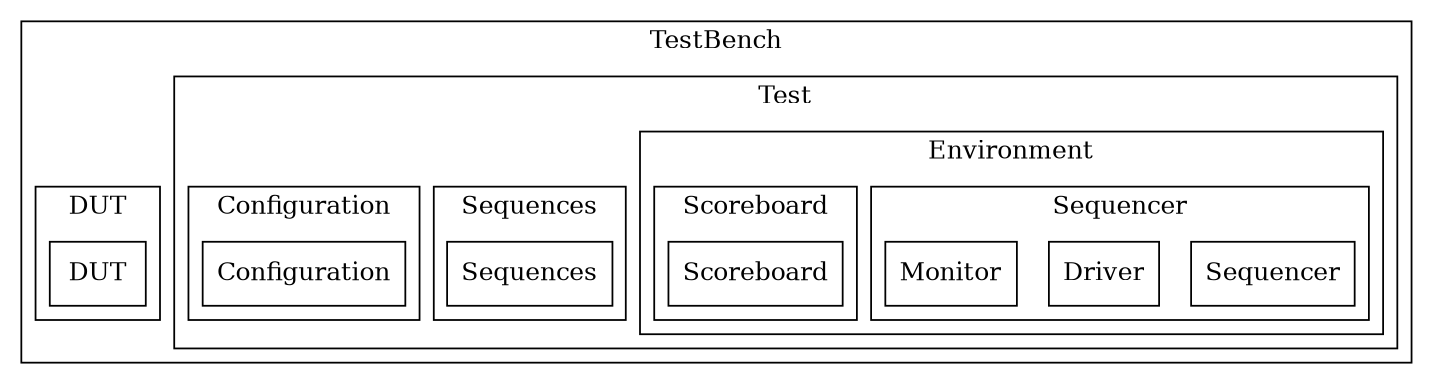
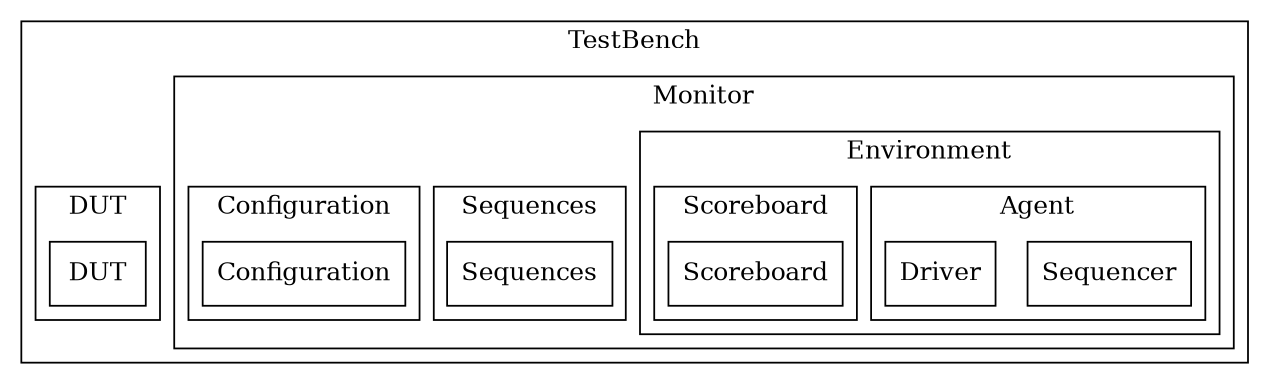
cluster "Test": label "Test" -> "Monitor"
cluster "Sequencer": label "Sequencer" -> "Agent"
node "Monitor": removed
